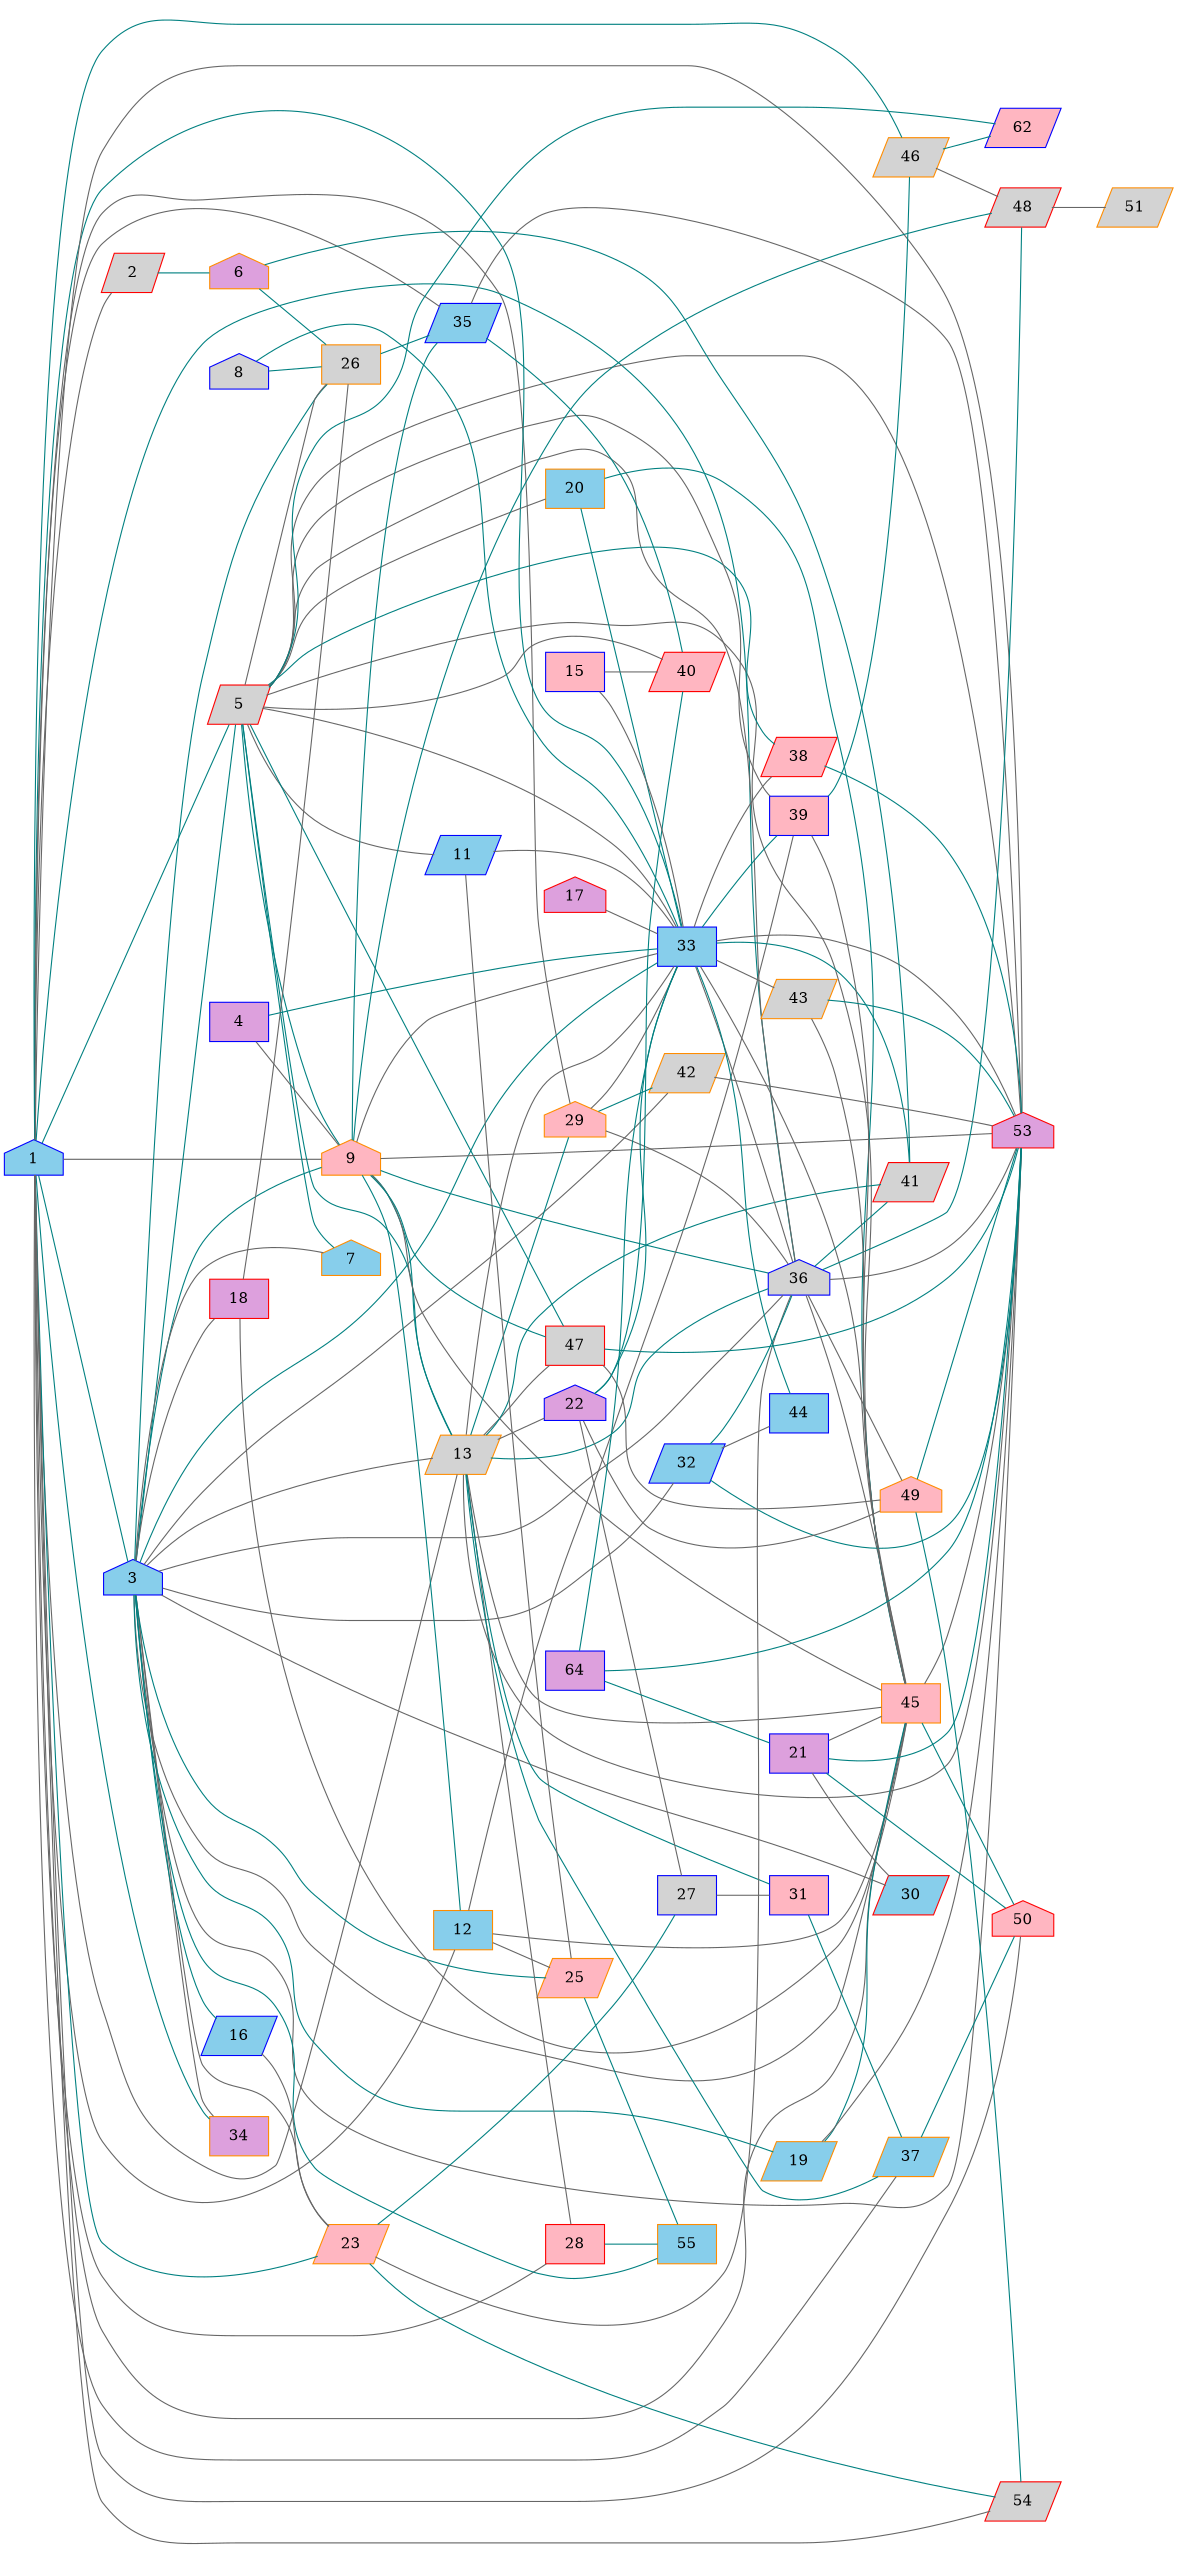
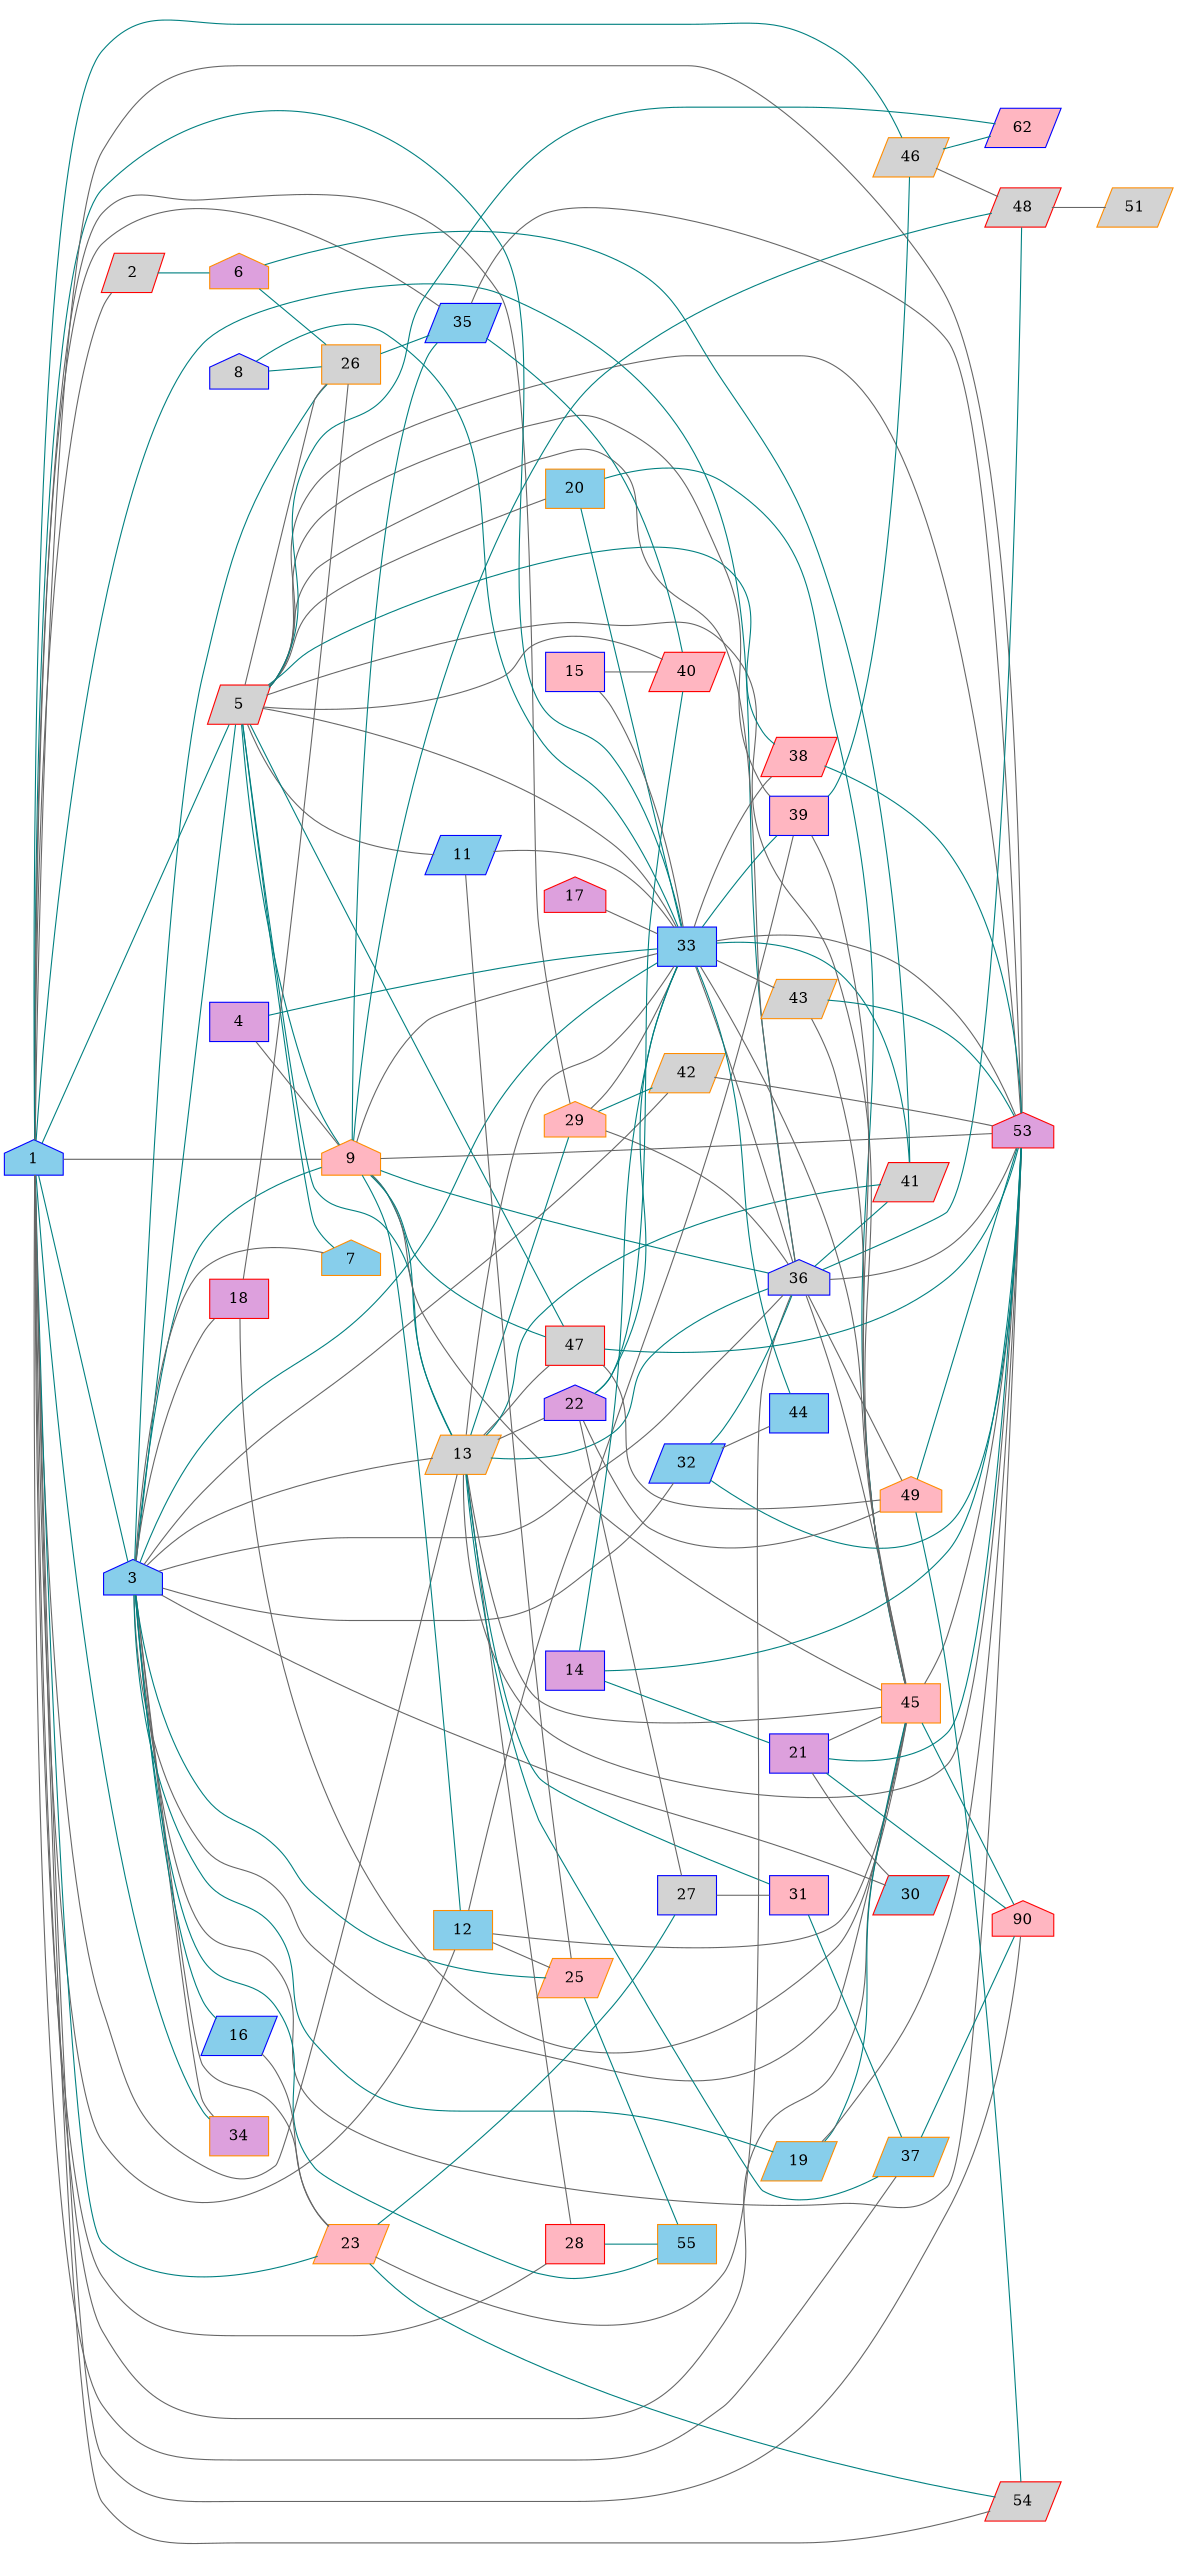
node "64": label "64" -> "14"
node "50": label "50" -> "90"
